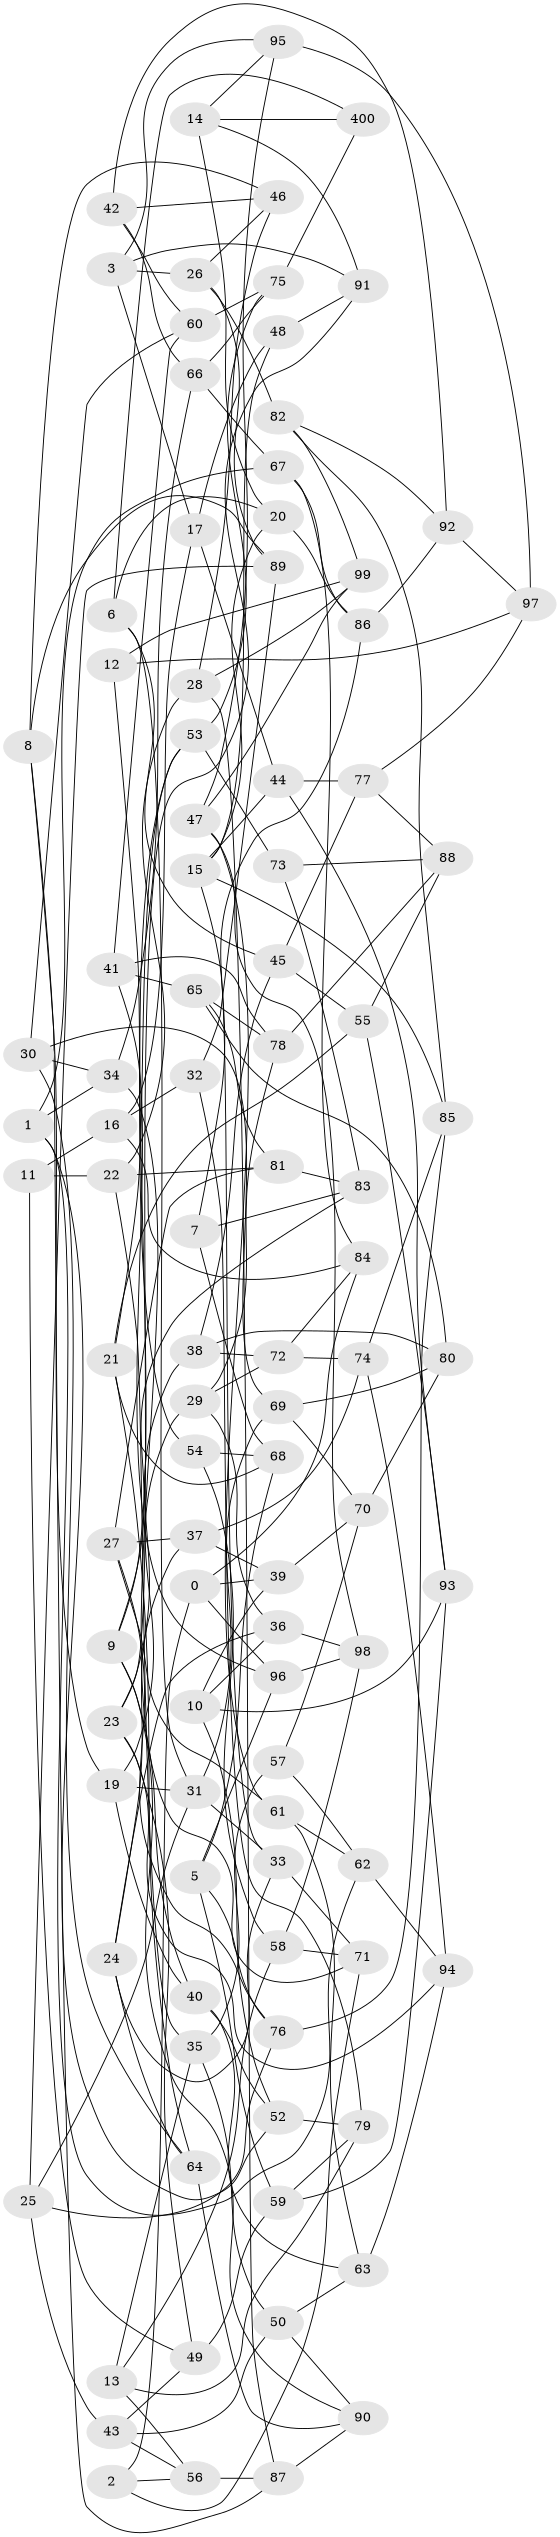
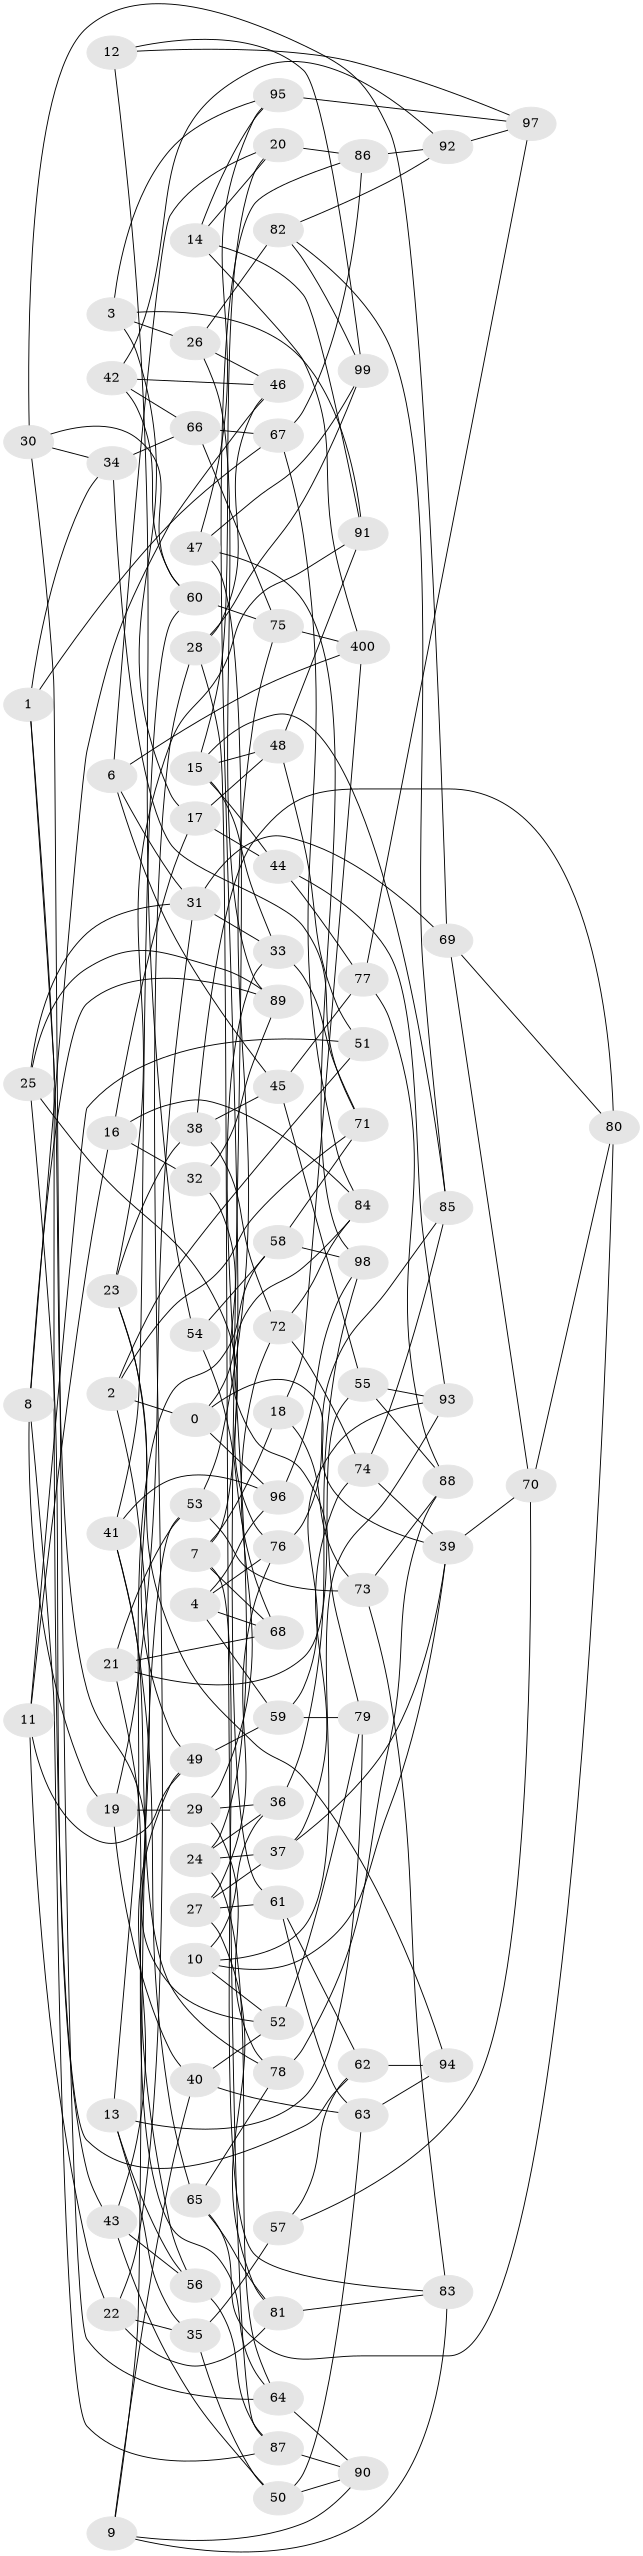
node "51": added
node "18": added
edge "74" -- "94": now "74" -- "39"
node "5": label "5" -> "4"
